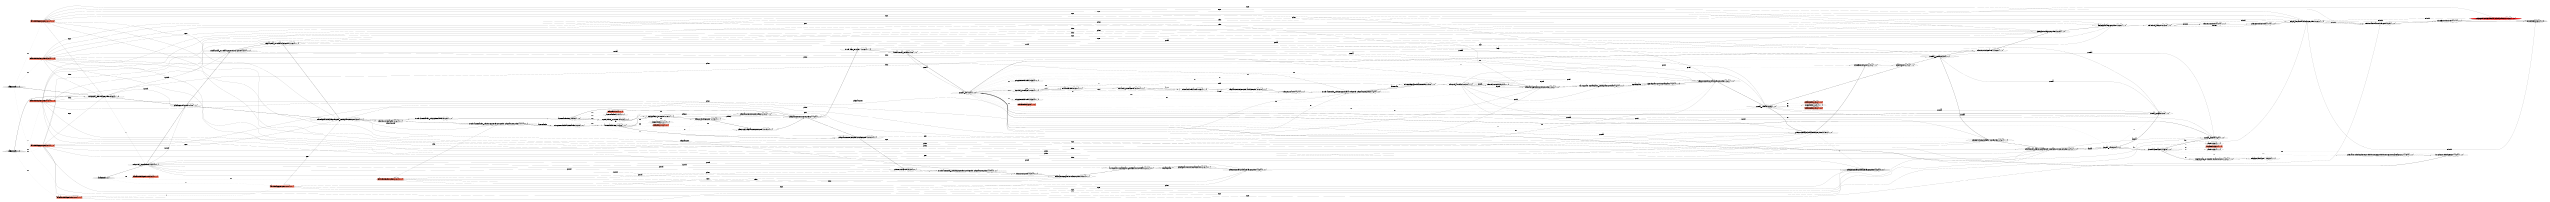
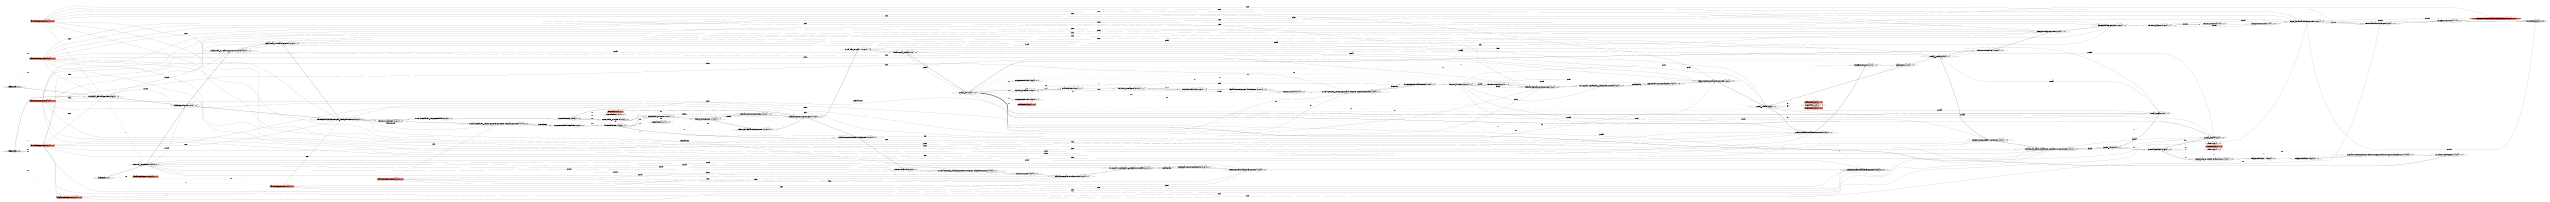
edge "currentData != null@@@20@@@['1', '1', '0']" -> "currentData == superData@@@45@@@['1', '1', '0']": now "currentData != null@@@20@@@['1', '1', '0']" -> "result.setEffectiveModel(tmpModel)@@@42@@@['1', '1', '0']"
node "Profile profile@@@11@@@['0', '0', '1']": removed
node "message.append(parentData.getId())@@@58@@@['1', '1', '0']": added
